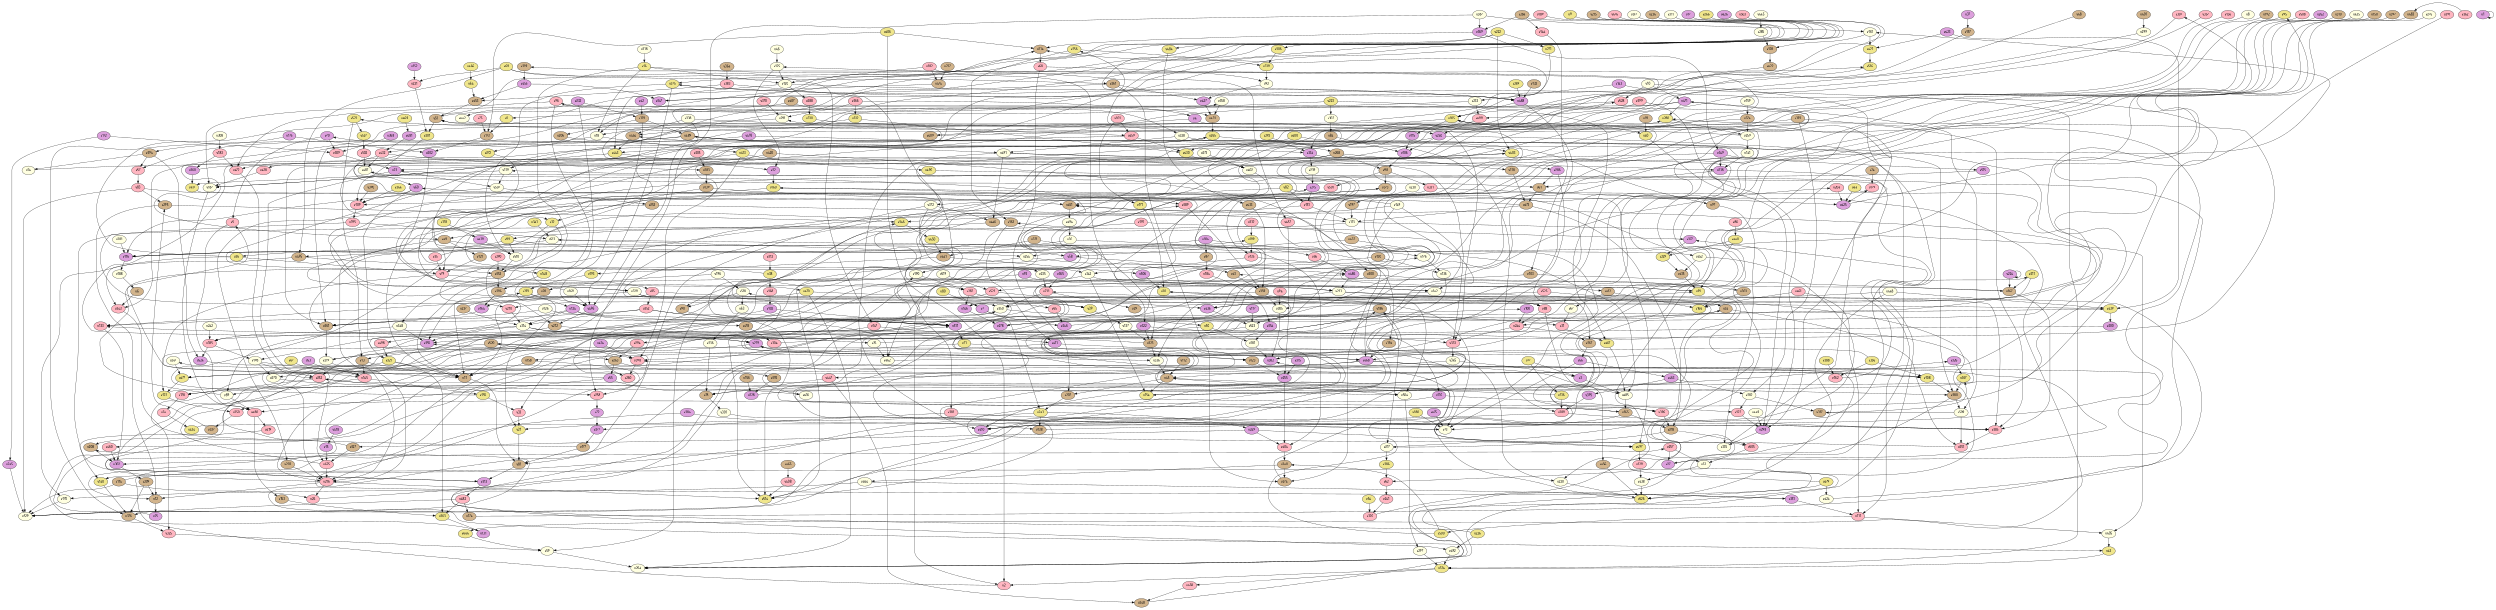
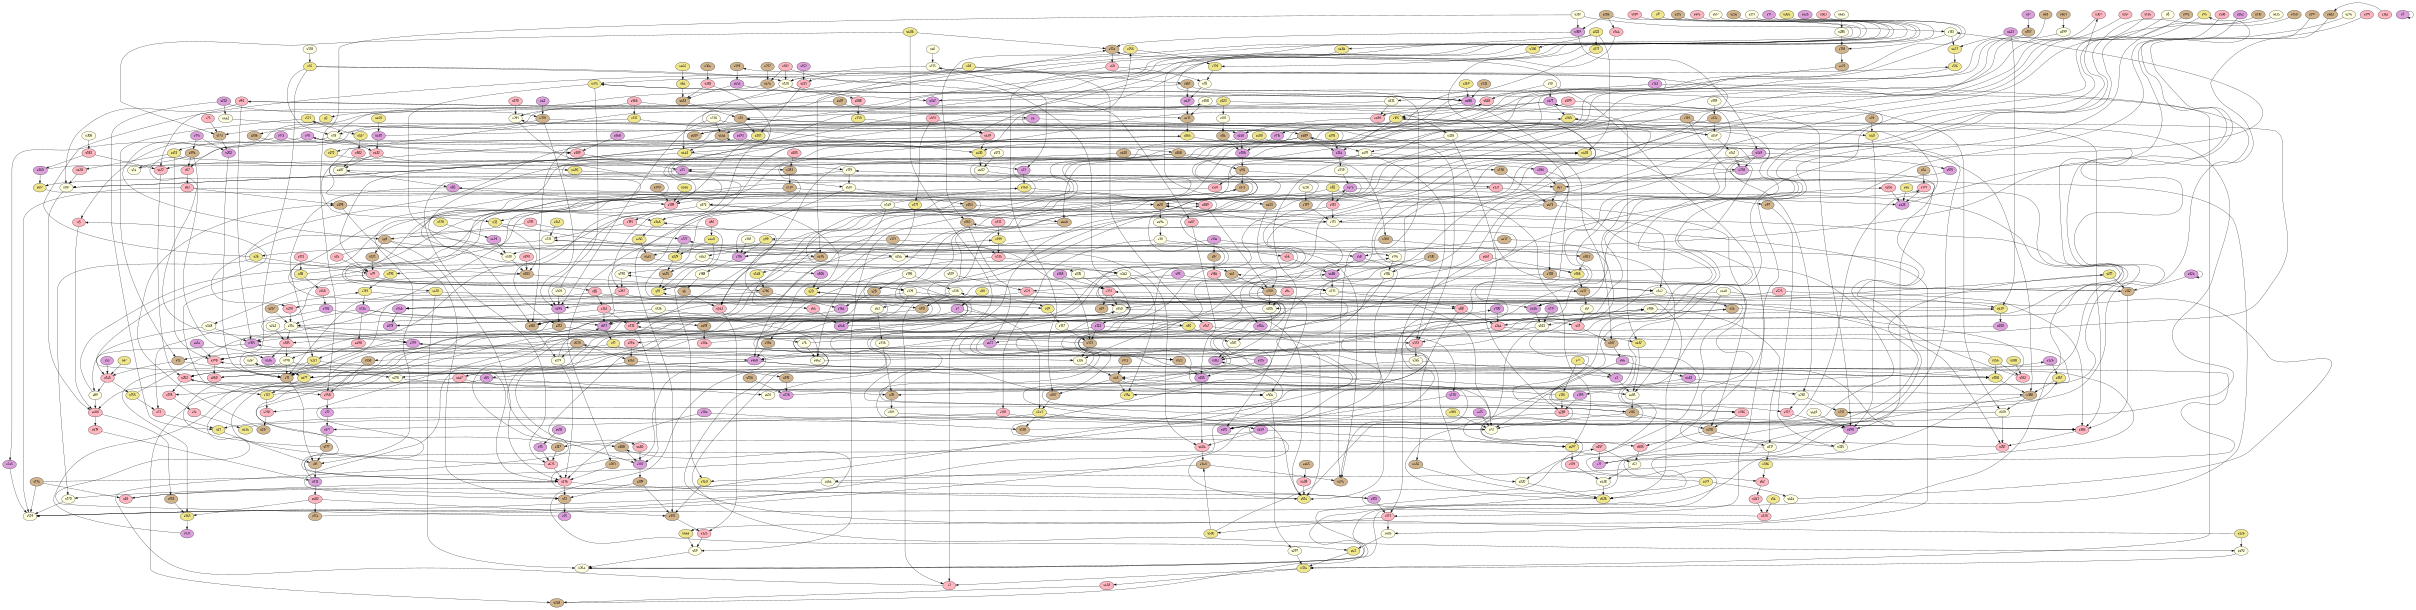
edge "v412" -> "v166": reversed
node "v186": fillcolor tan -> lightyellow
